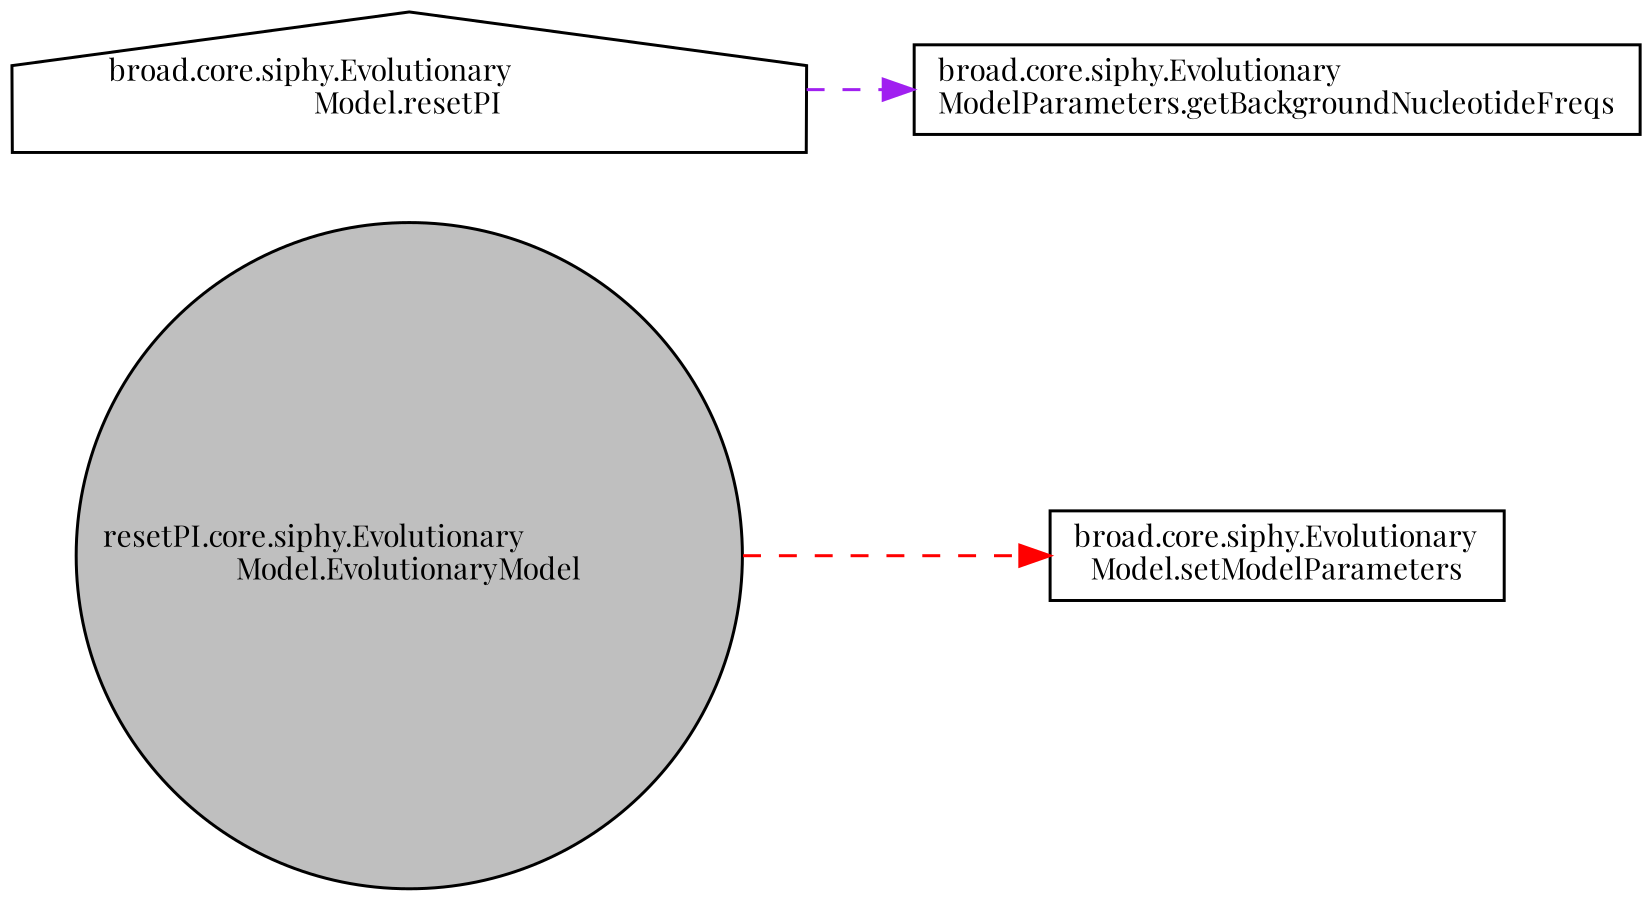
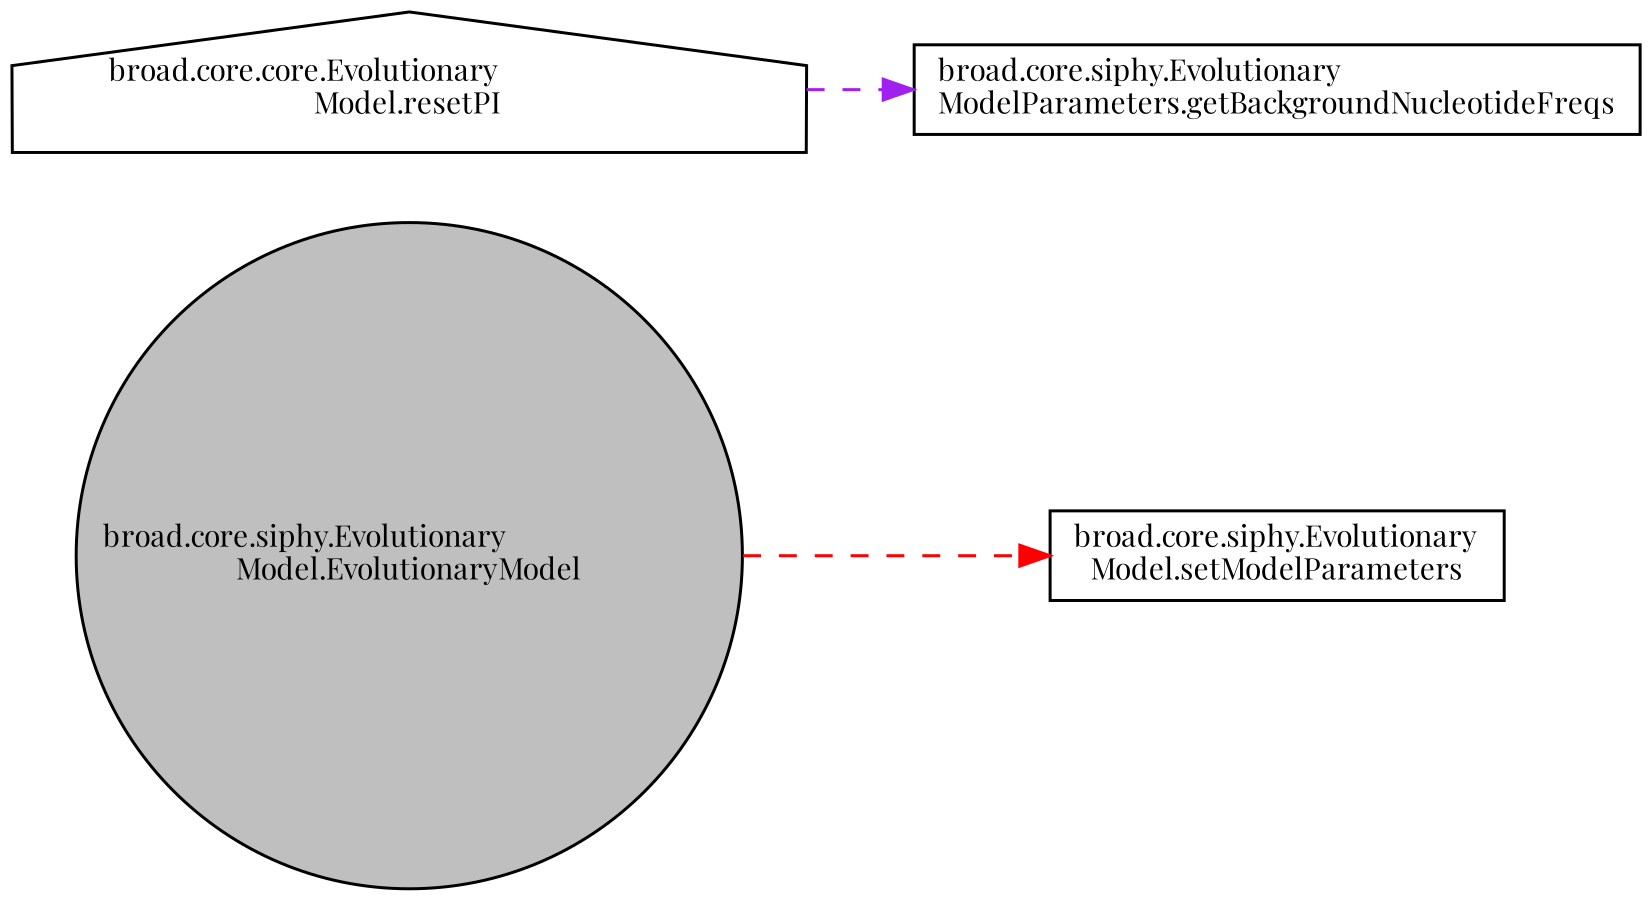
node "broad.core.siphy.Evolutionary Model.resetPI": label "broad.core.siphy.Evolutionary Model.resetPI" -> "broad.core.core.Evolutionary Model.resetPI"
node "resetPI.core.siphy.Evolutionary Model.EvolutionaryModel": label "resetPI.core.siphy.Evolutionary Model.EvolutionaryModel" -> "broad.core.siphy.Evolutionary Model.EvolutionaryModel"
